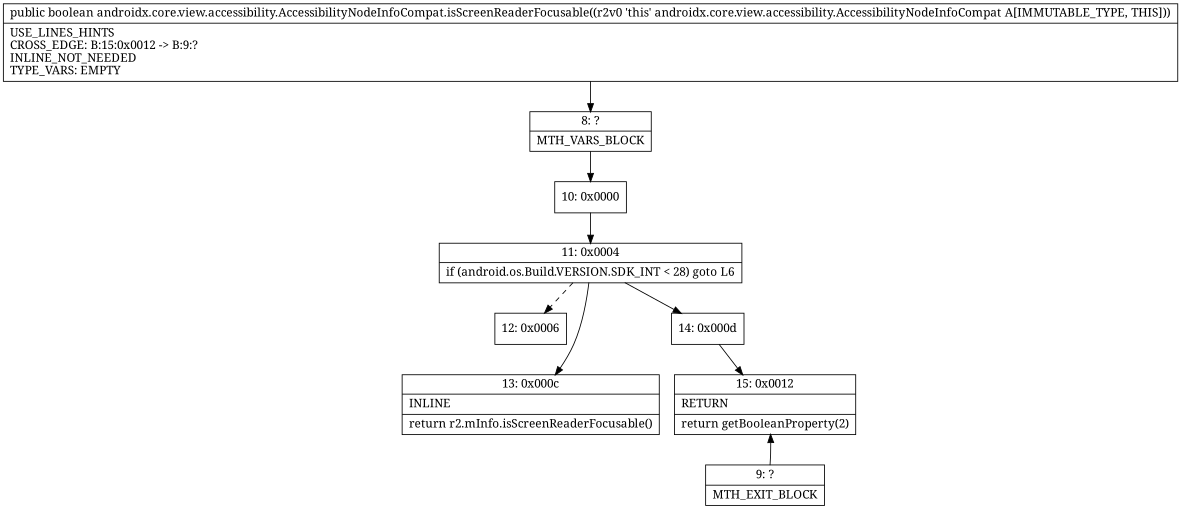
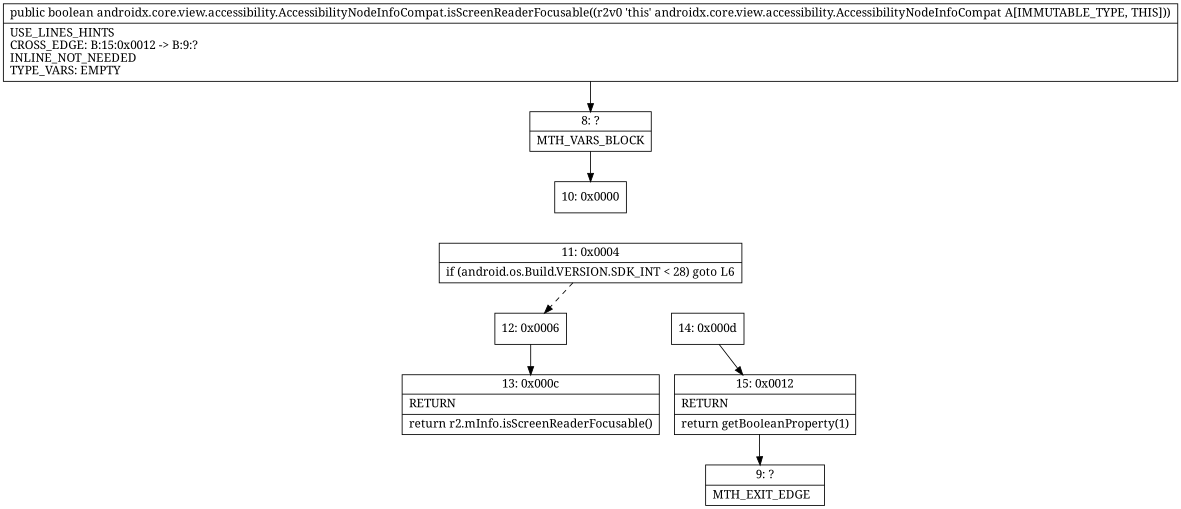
edge "10: 0x0000" -> "11: 0x0004": removed
edge "11: 0x0004" -> "14: 0x000d": removed
edge "11: 0x0004" -> "13: 0x000c": now "12: 0x0006" -> "13: 0x000c"
node "13: 0x000c": text "INLINE" -> "RETURN"
node "15: 0x0012": text "return getBooleanProperty(2)" -> "return getBooleanProperty(1)"
edge "9: ?" -> "15: 0x0012": reversed
node "9: ?": text "MTH_EXIT_BLOCK" -> "MTH_EXIT_EDGE"
